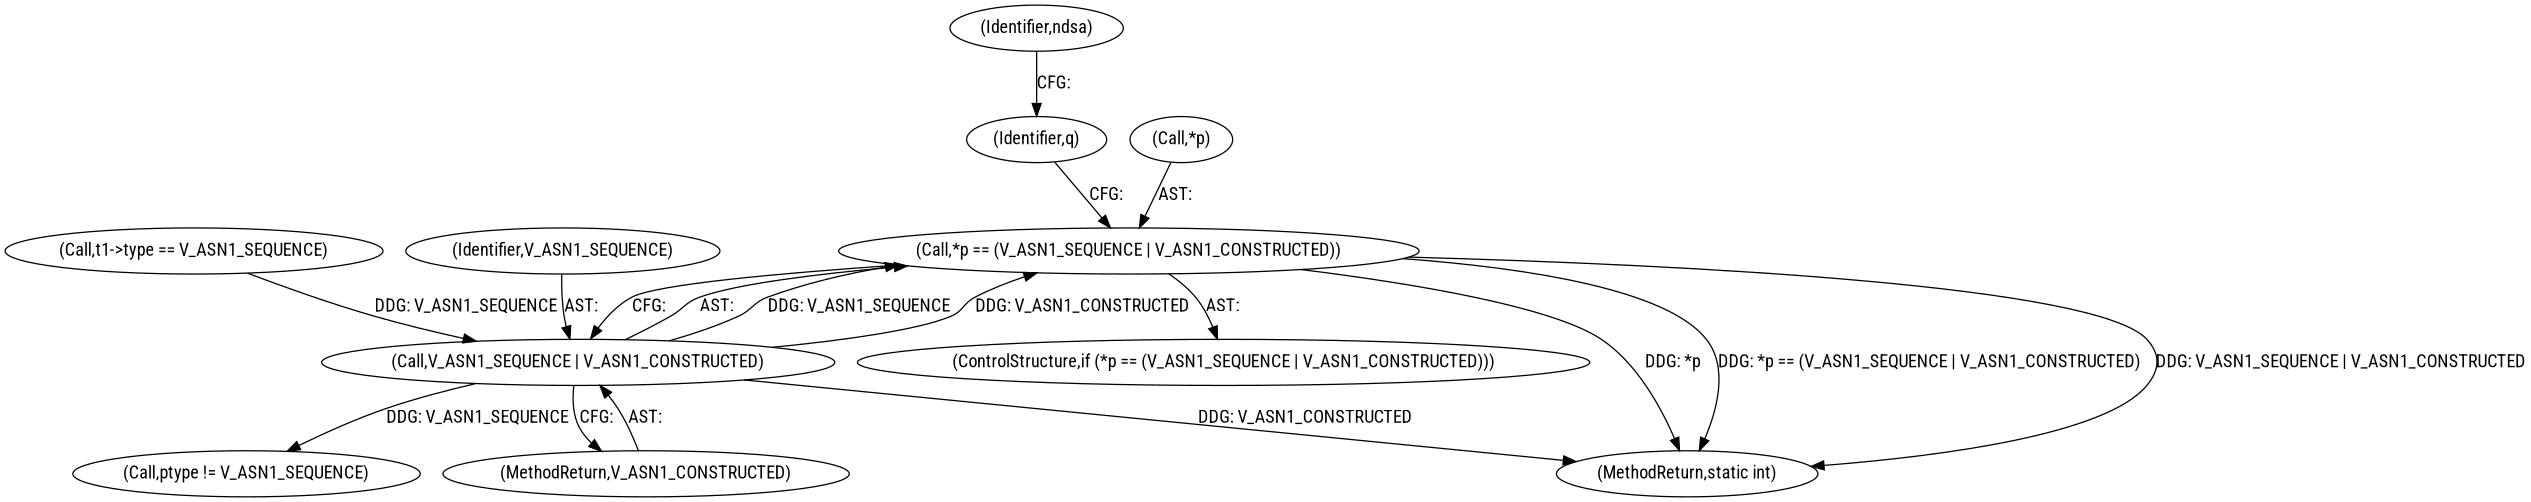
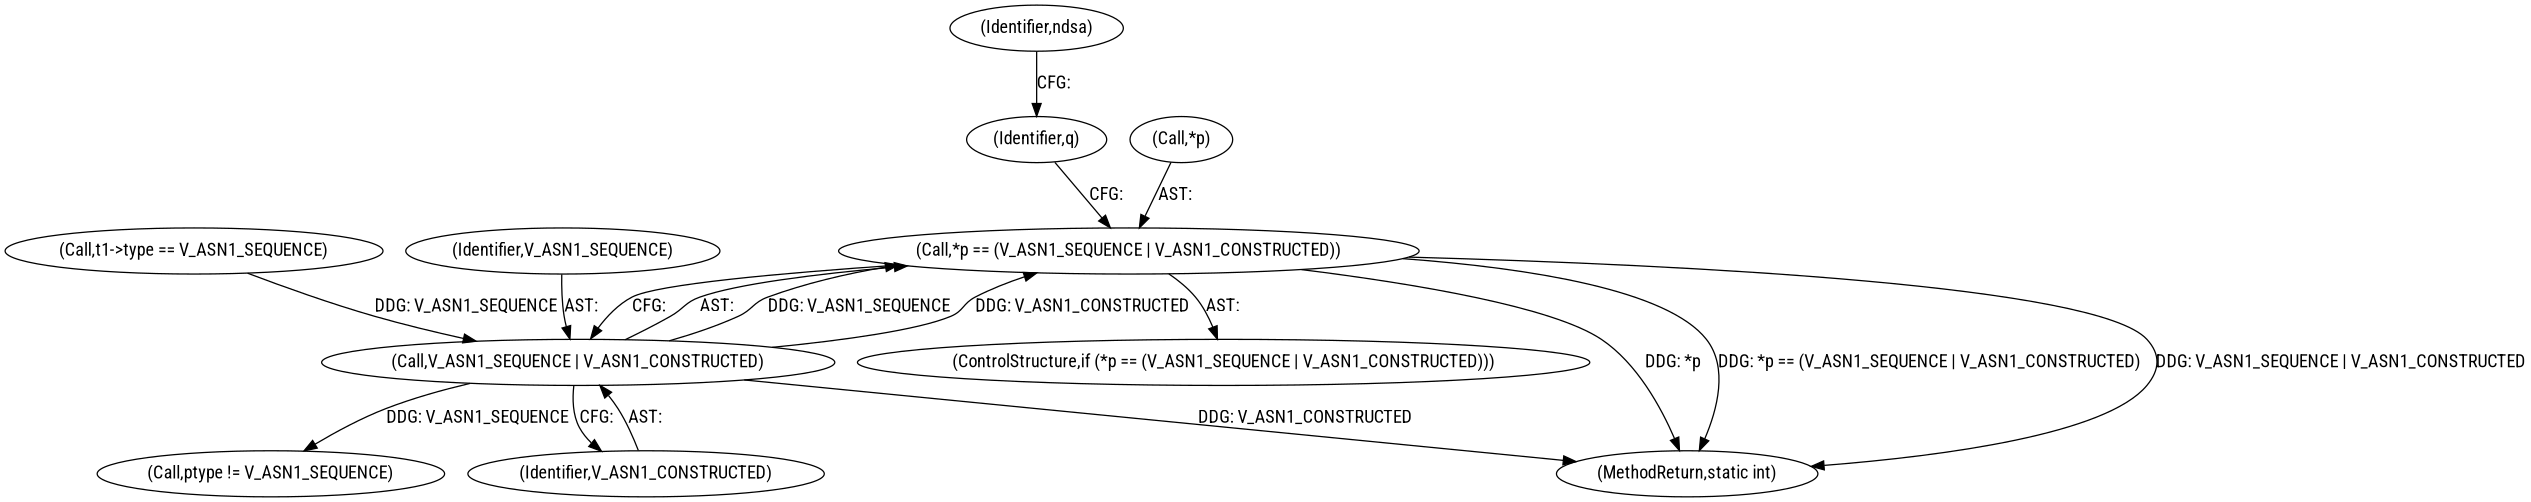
node "(MethodReturn,V_ASN1_CONSTRUCTED)": label "(MethodReturn,V_ASN1_CONSTRUCTED)" -> "(Identifier,V_ASN1_CONSTRUCTED)"
